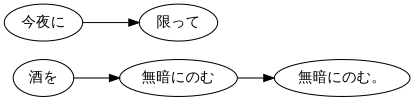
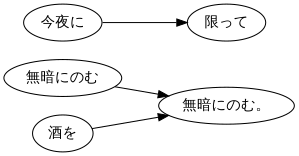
edge "酒を" -> "無暗にのむ": now "酒を" -> "無暗にのむ。"
